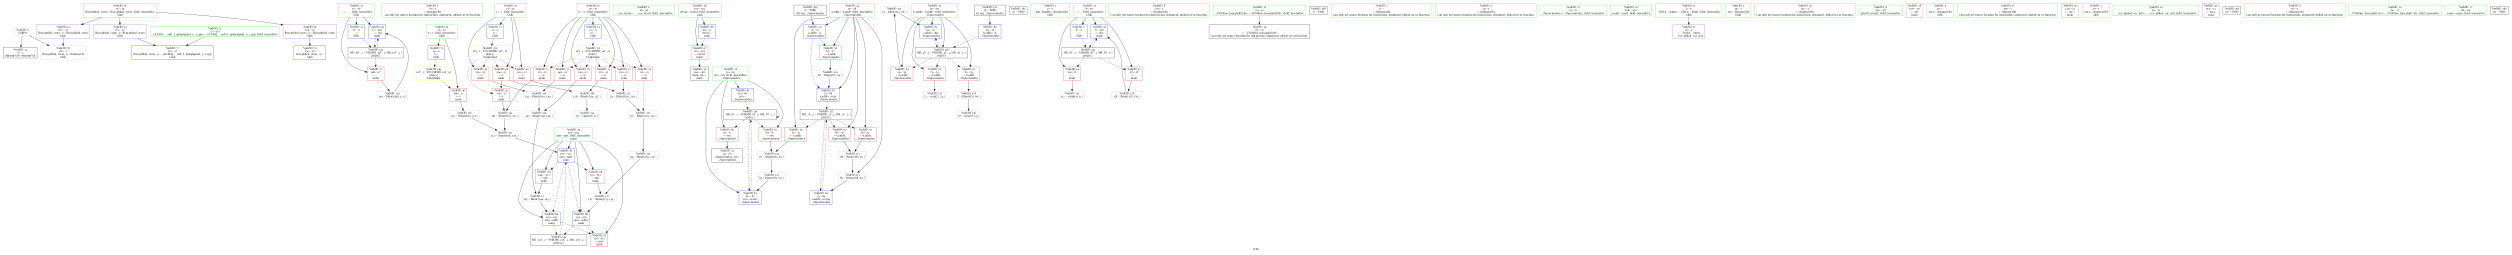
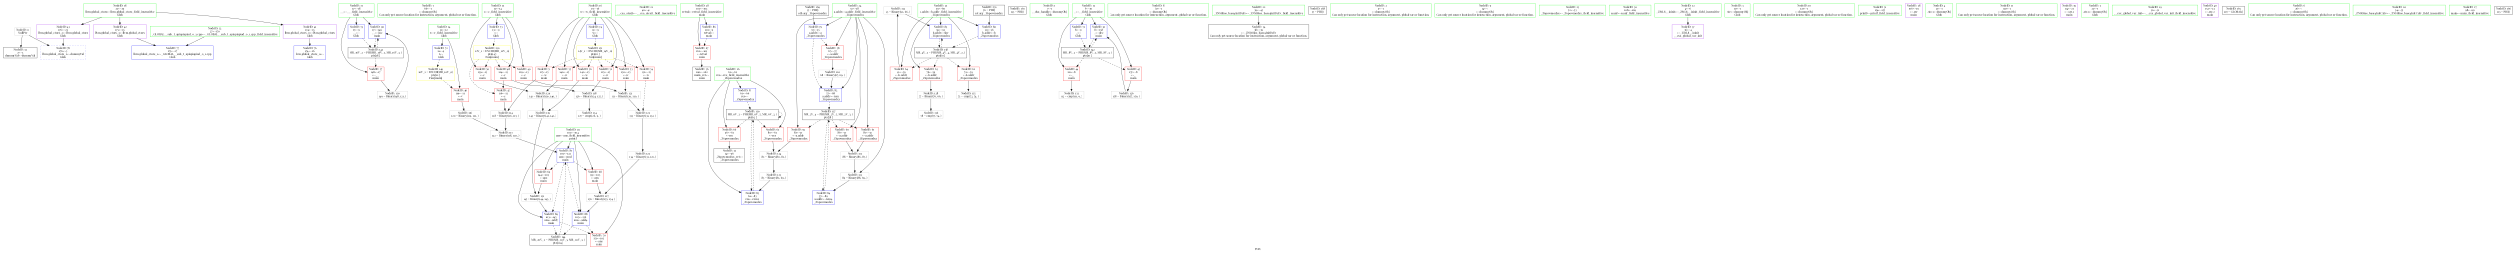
node "NodeID: 165": text "107 = PHI()" -> "107 = GLOBAL()"
edge "NodeID: 25" -> "NodeID: 138": now "NodeID: 25" -> "NodeID: 80"
node "NodeID: 29": text "main" -> "printf"
